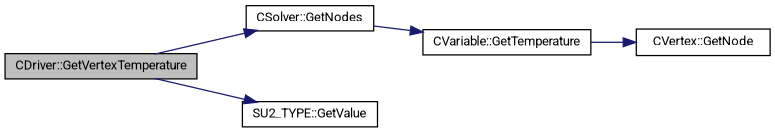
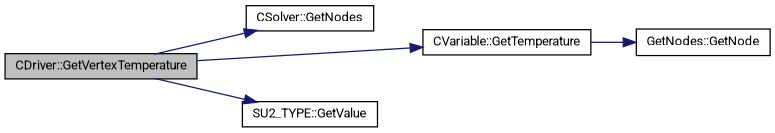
edge "CSolver::GetNodes" -> "CVariable::GetTemperature": now "CDriver::GetVertexTemperature" -> "CVariable::GetTemperature"
node "CVertex::GetNode": label "CVertex::GetNode" -> "GetNodes::GetNode"
